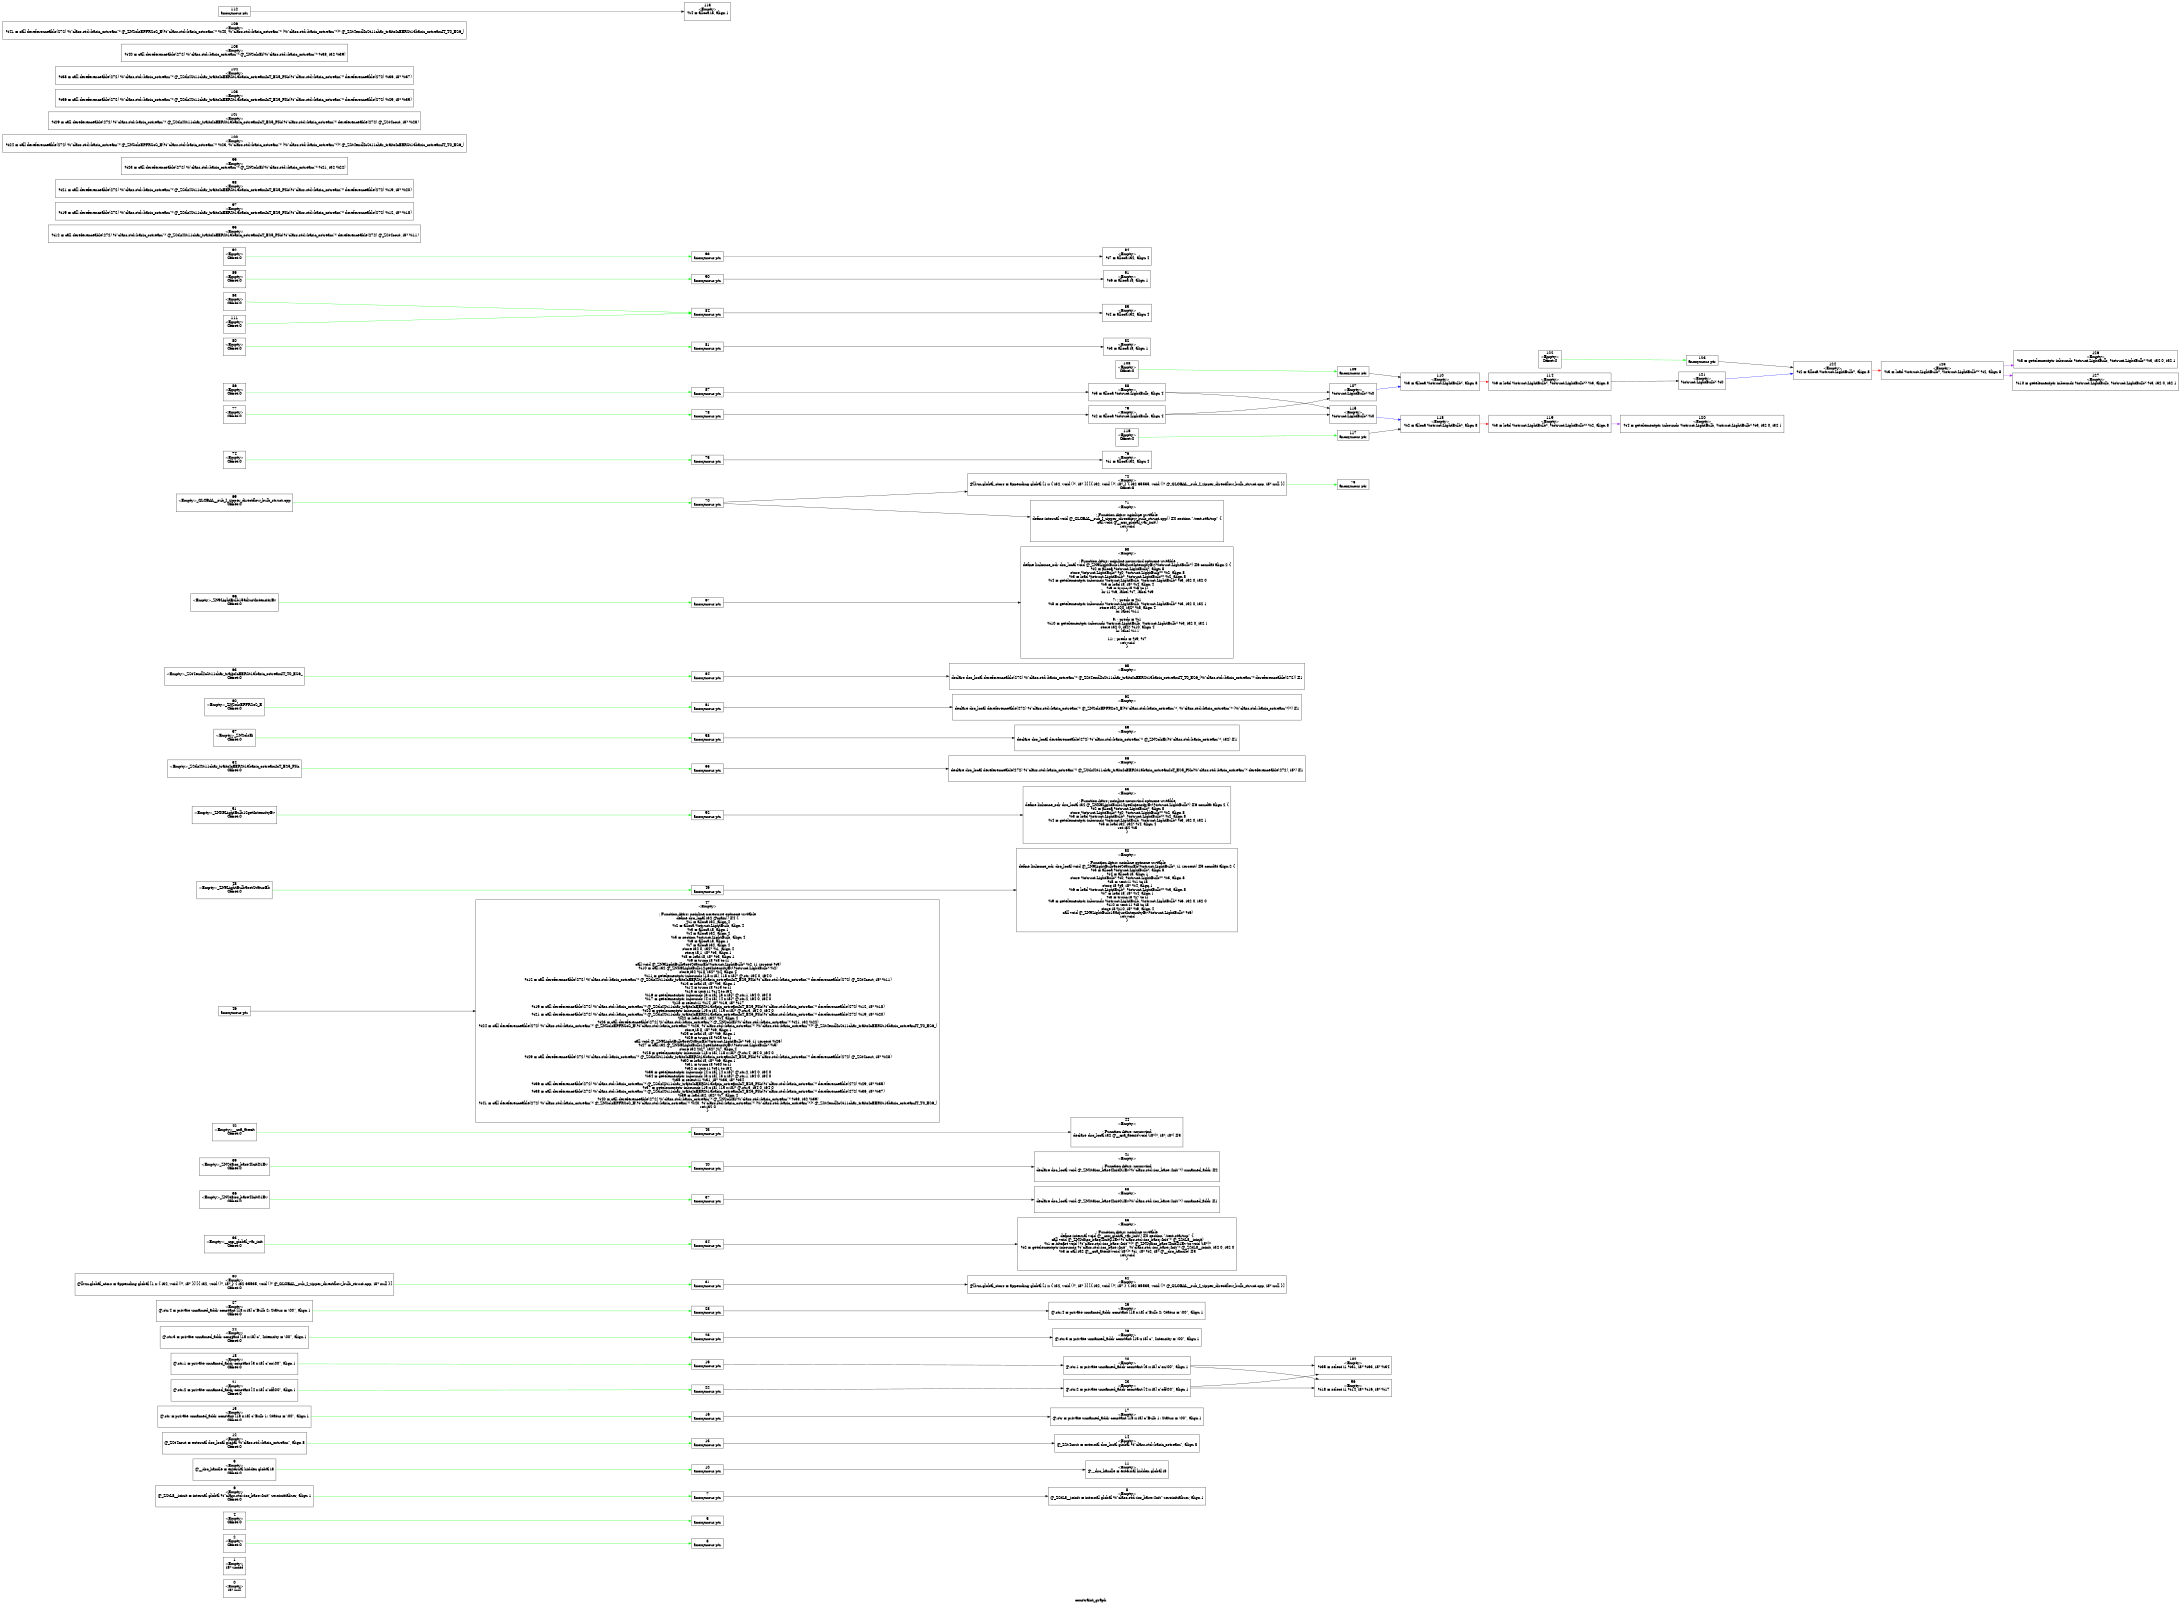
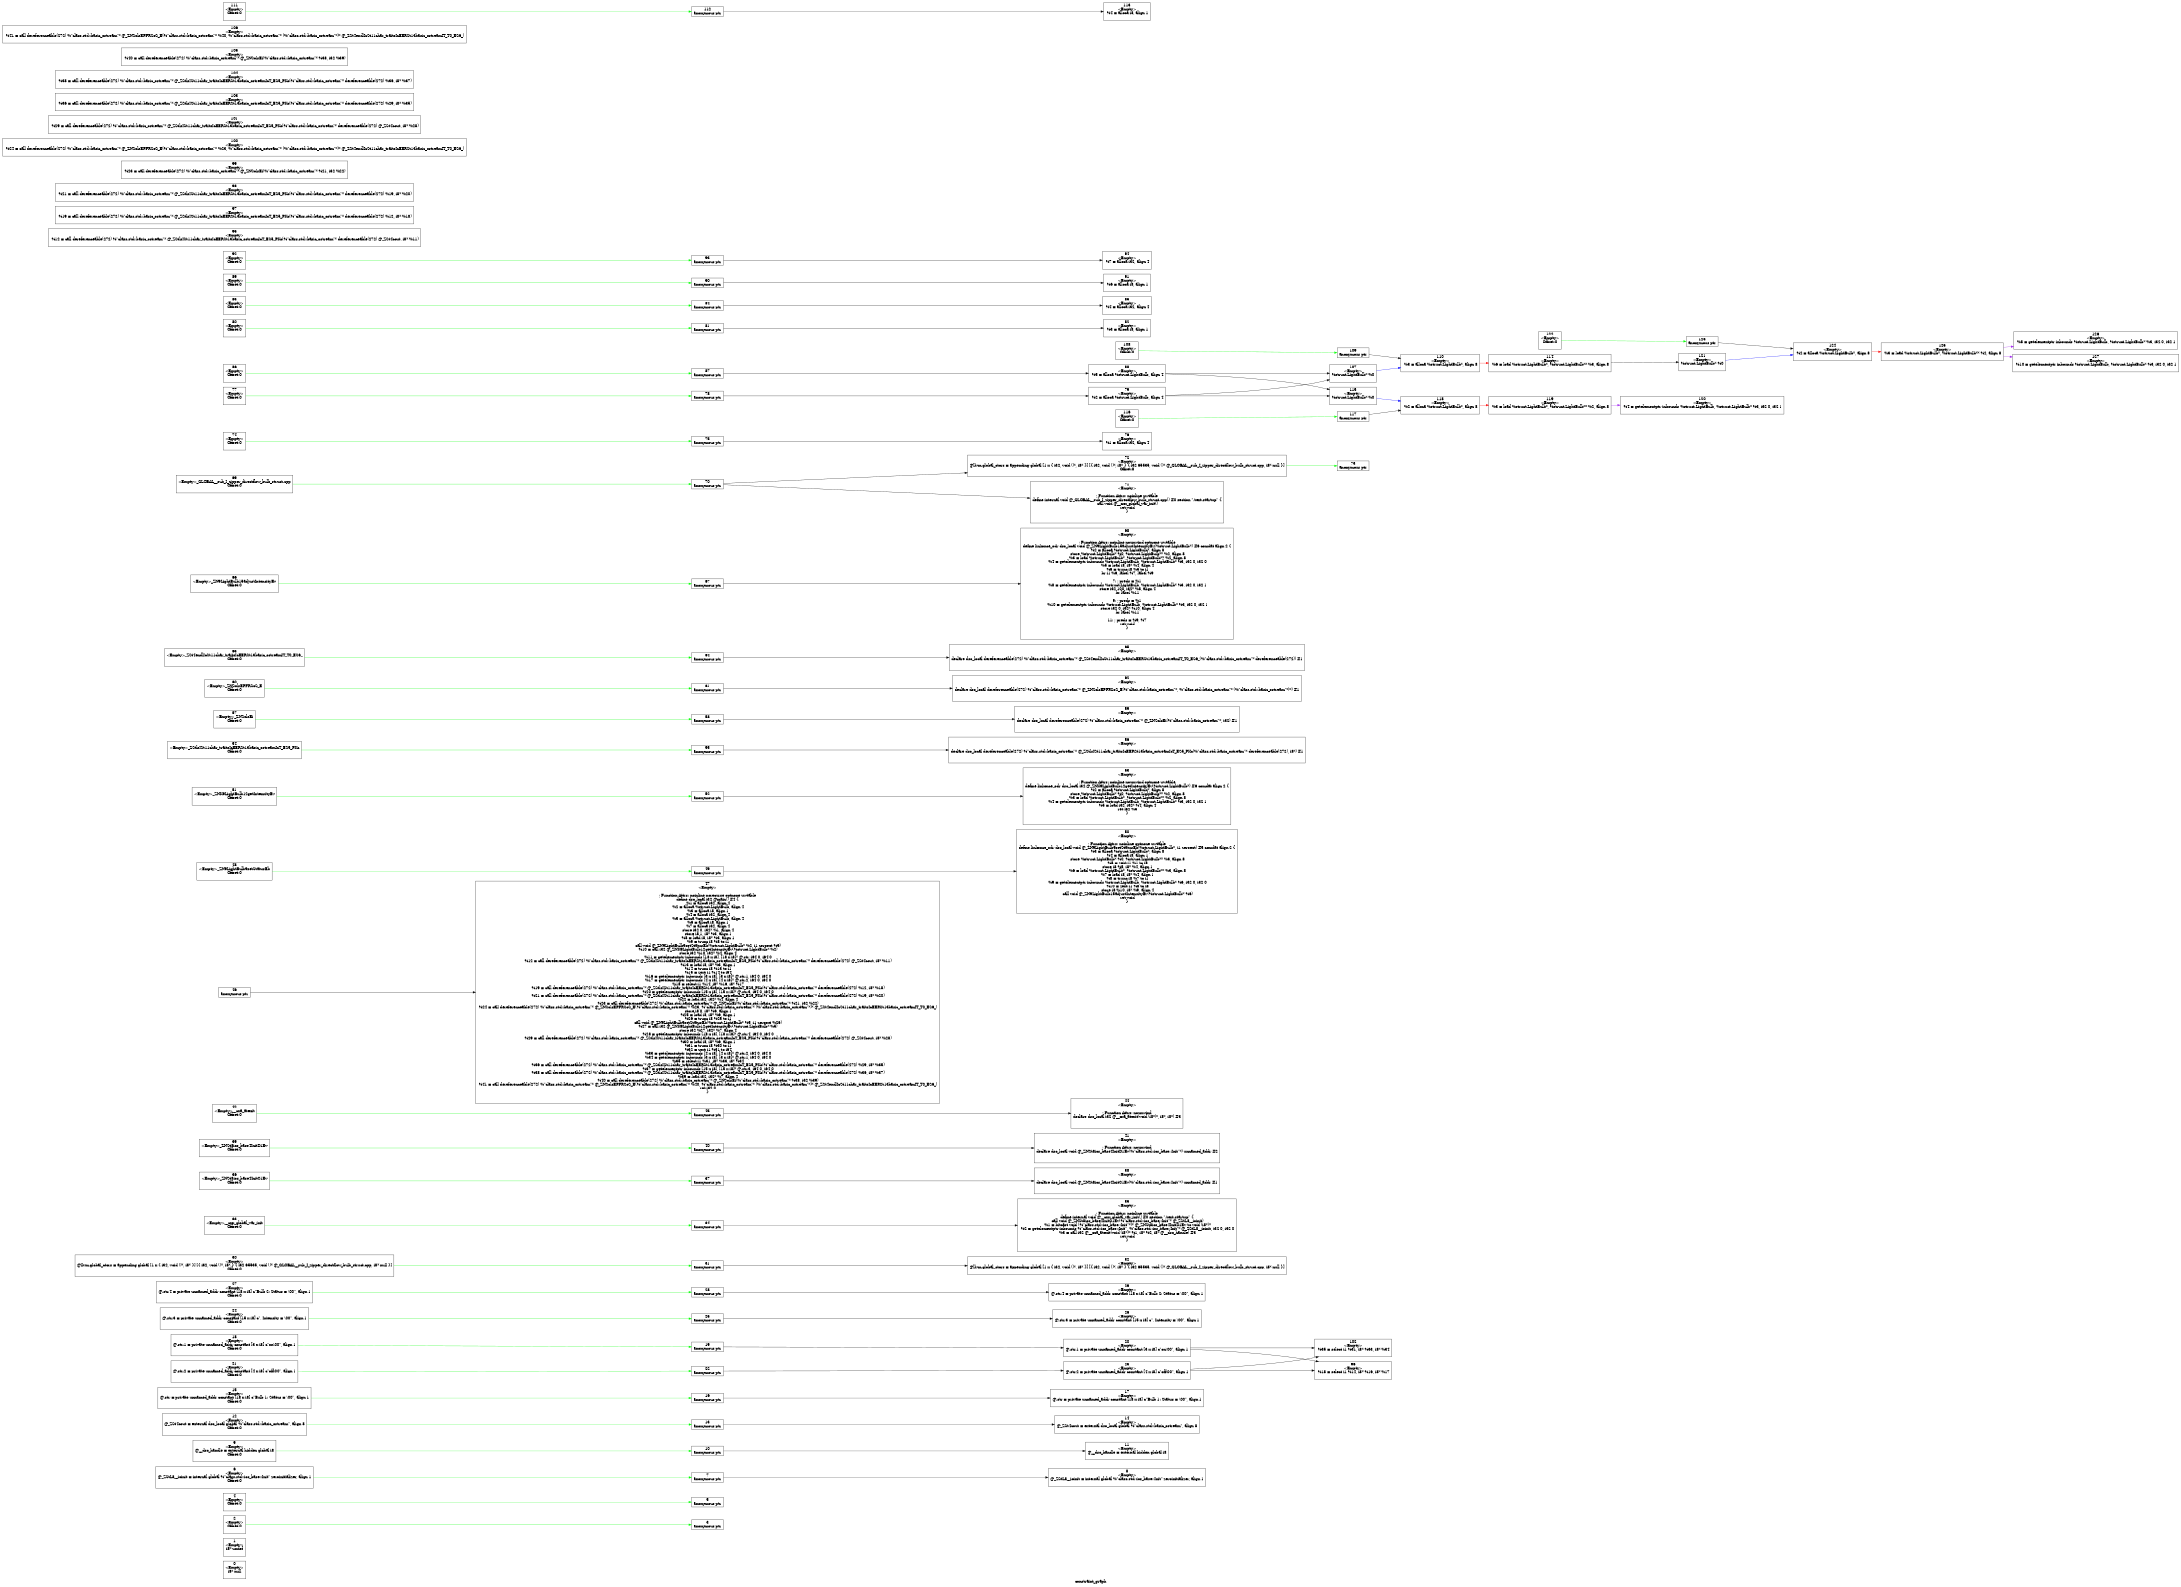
edge "111" -> "84": now "111" -> "112"
node "47": text "%5 = section %struct.LightBulb, align 4" -> "%5 = alloca %struct.LightBulb, align 4"
